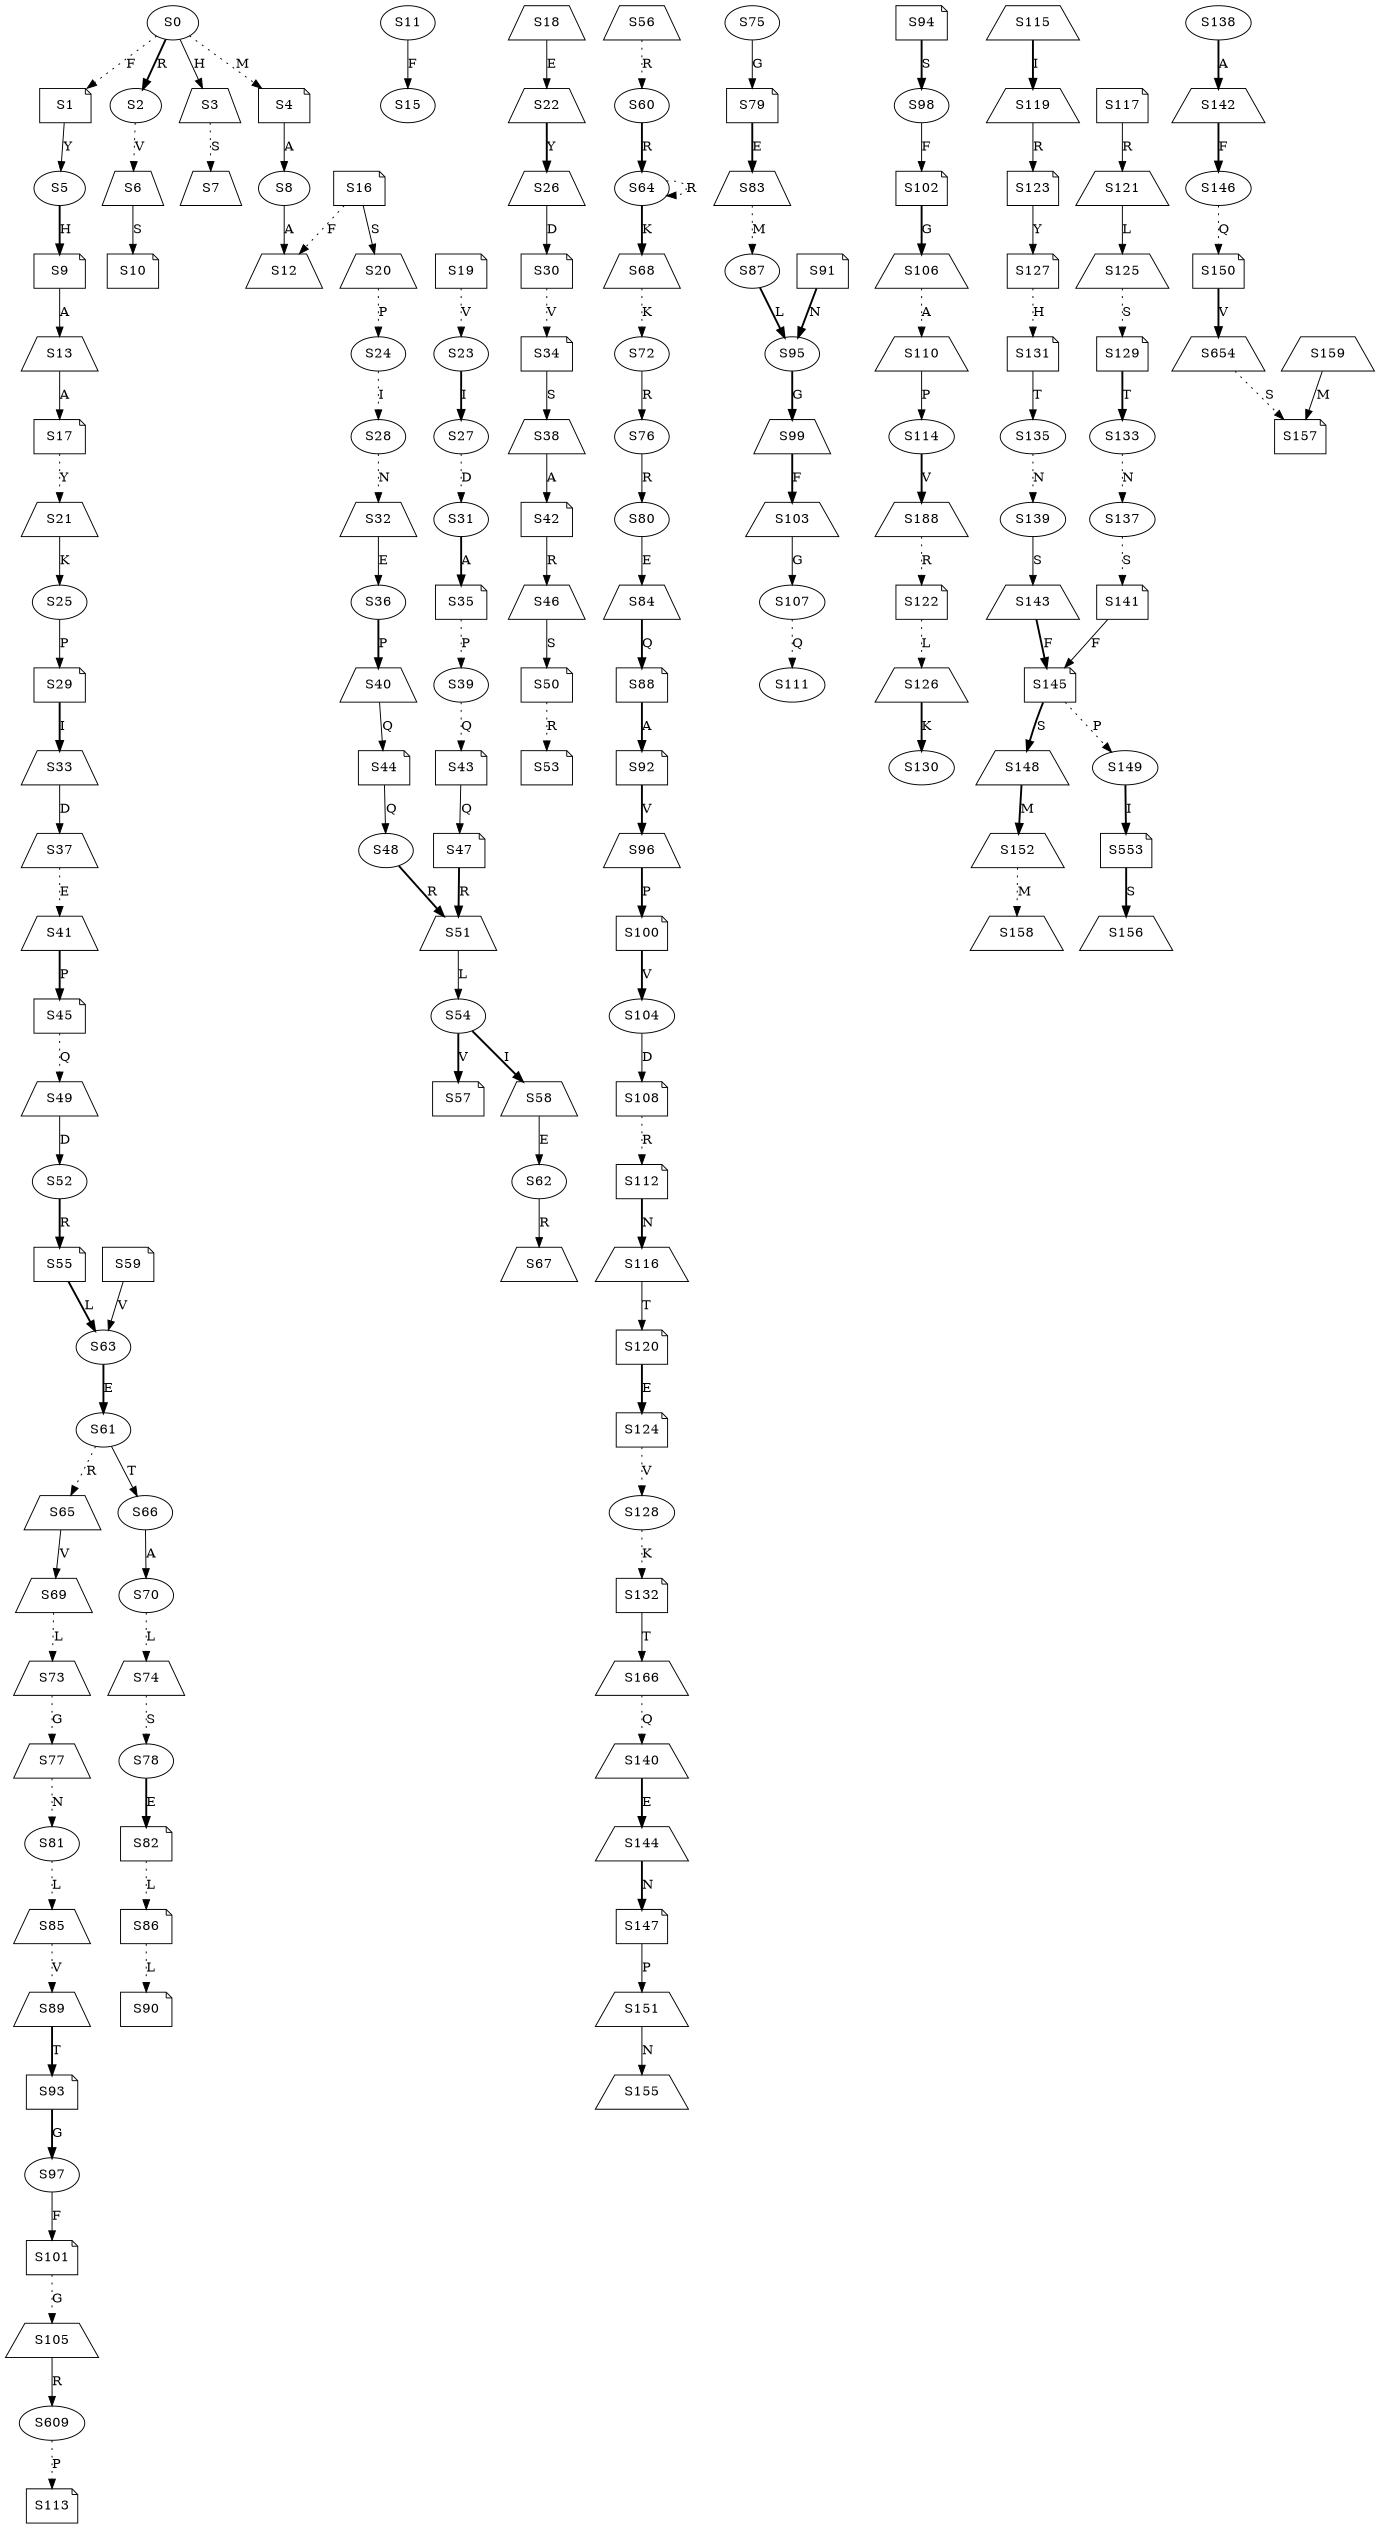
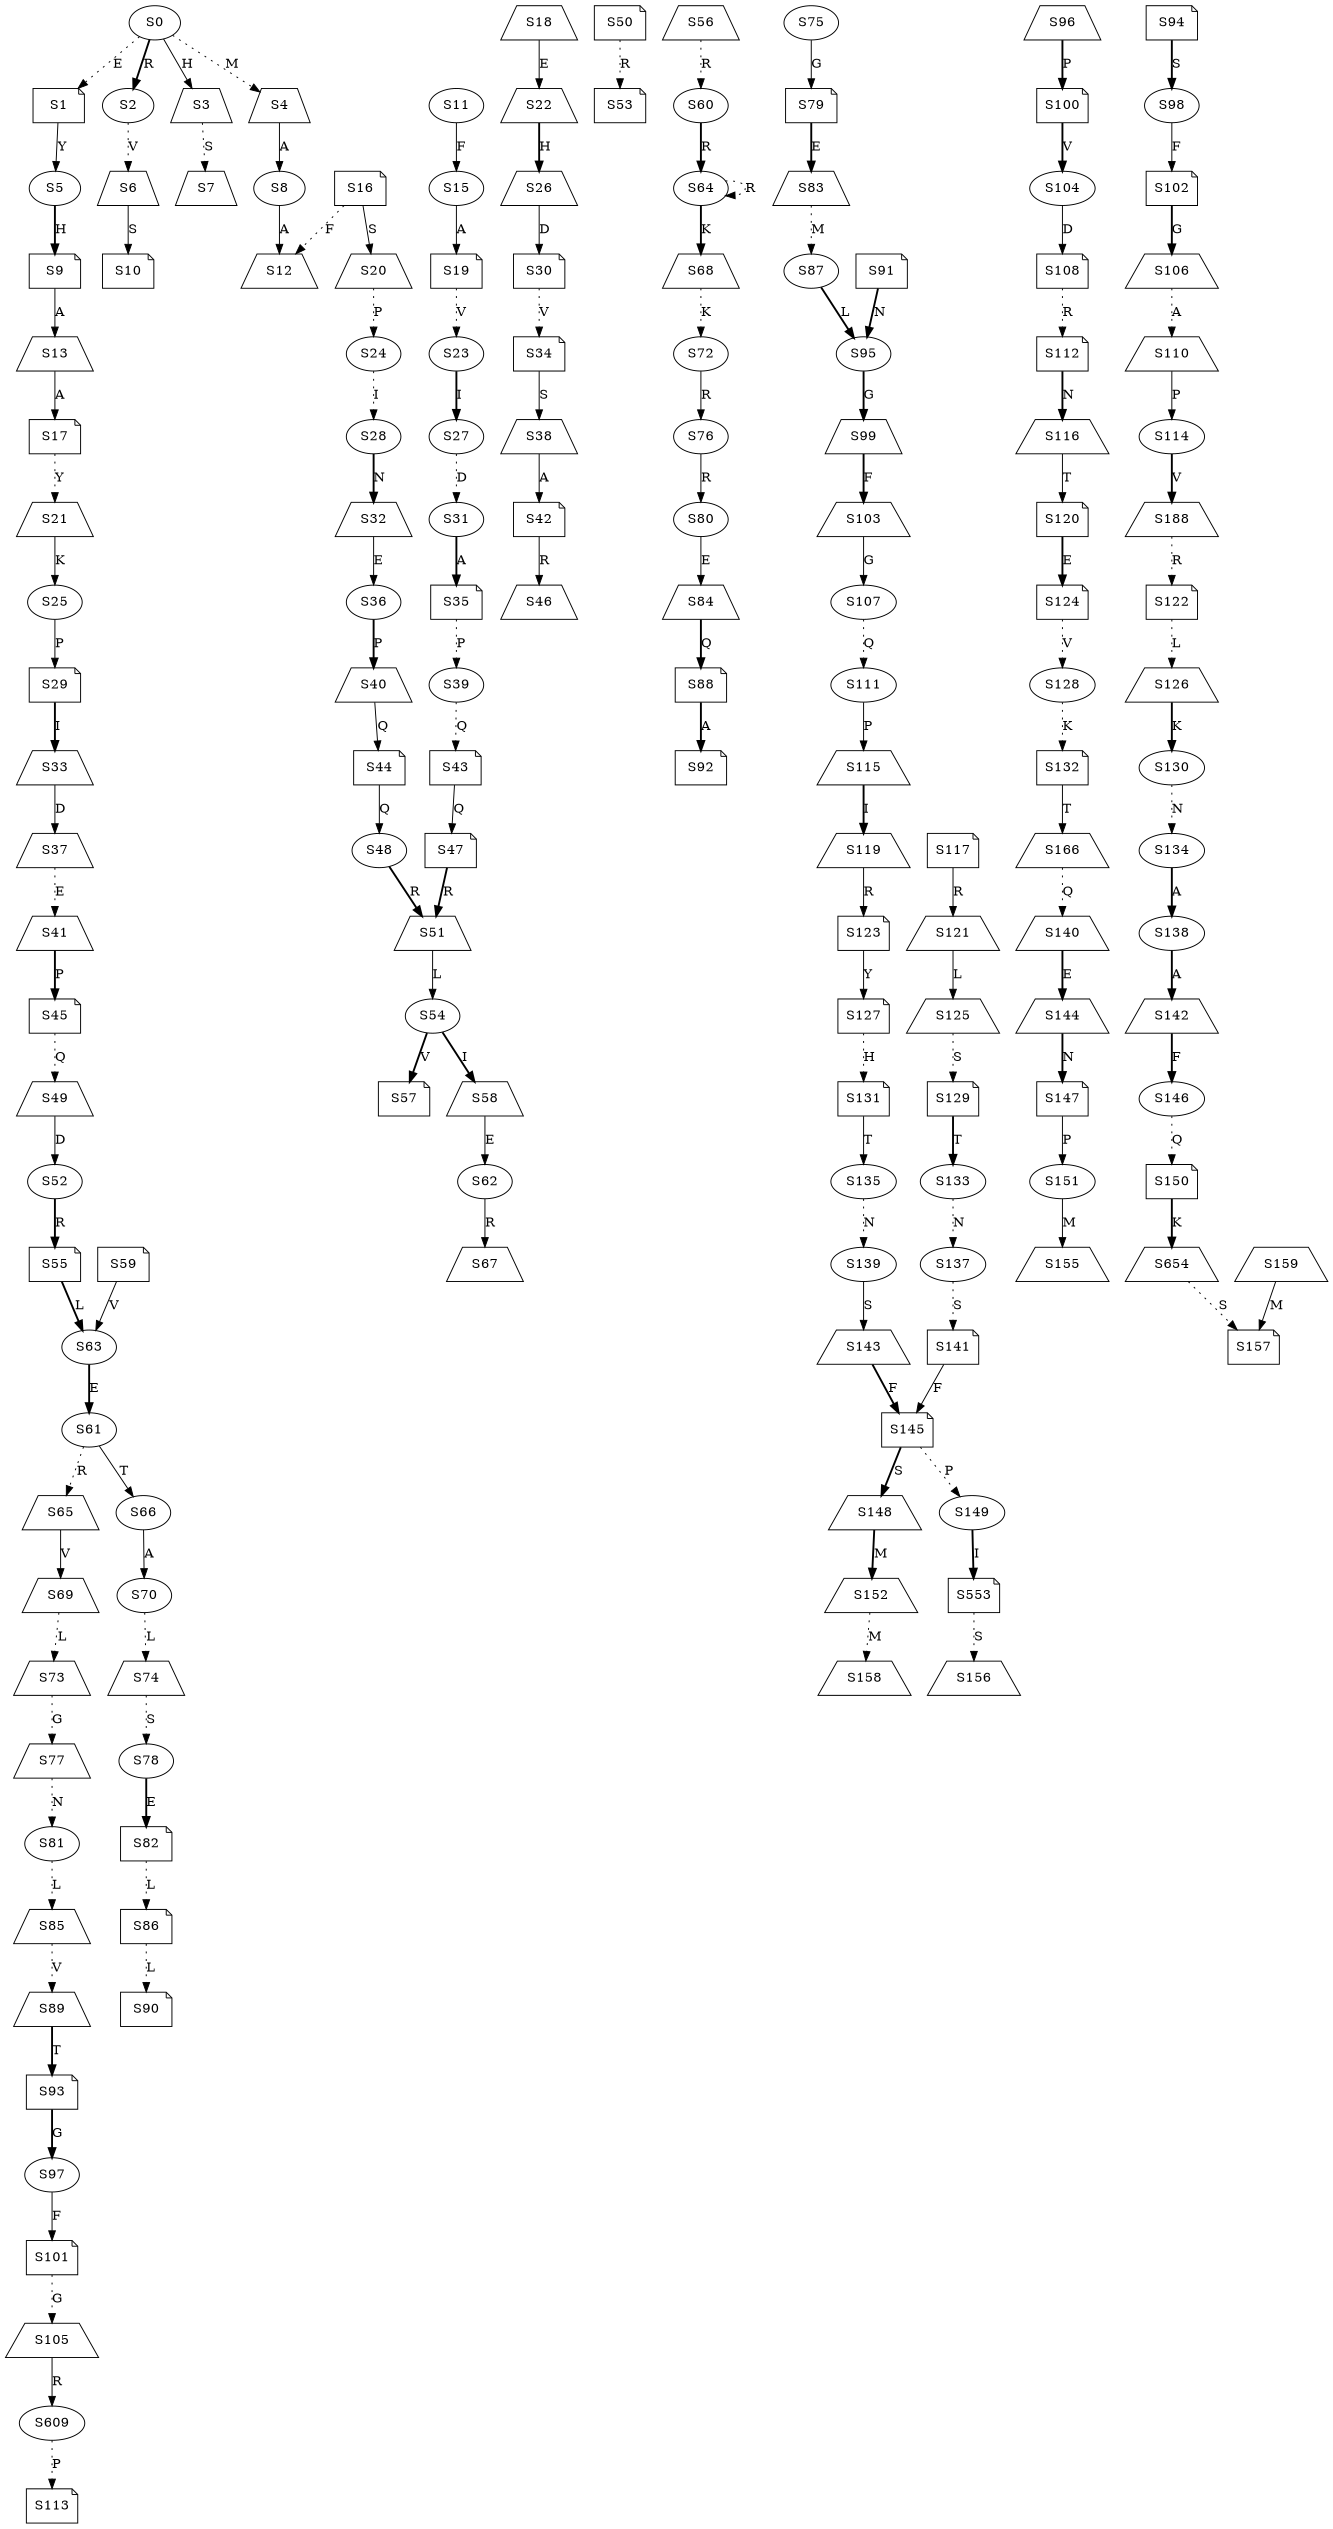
edge "S0" -> "S1": label "F" -> "E"
node "S4": shape note -> trapezium
edge "S22" -> "S26": label "Y" -> "H"
edge "S15" -> "S19": added, label "A"
edge "S150" -> "S654": label "V" -> "K"
edge "S28" -> "S32": style dotted -> bold
edge "S46" -> "S50": removed, label "S"
edge "S111" -> "S115": added, label "P"
edge "S92" -> "S96": removed, label "V"
node "S134": added
edge "S553" -> "S156": style bold -> dotted
node "S151": shape trapezium -> ellipse
edge "S151" -> "S155": label "N" -> "M"
